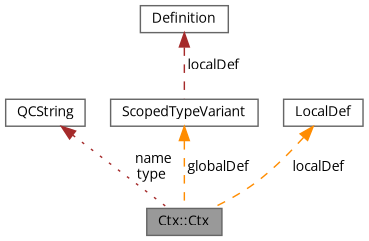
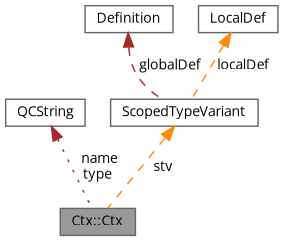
edge "ScopedTypeVariant" -> "Definition": label " localDef" -> " globalDef"
edge "Ctx::Ctx" -> "ScopedTypeVariant": label " globalDef" -> " stv"
edge "Ctx::Ctx" -> "LocalDef": now "ScopedTypeVariant" -> "LocalDef"
